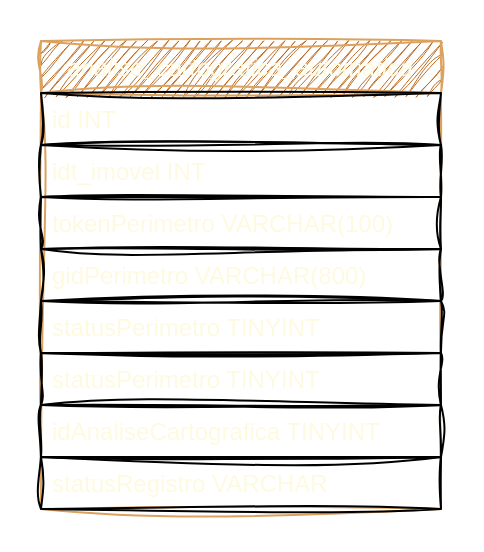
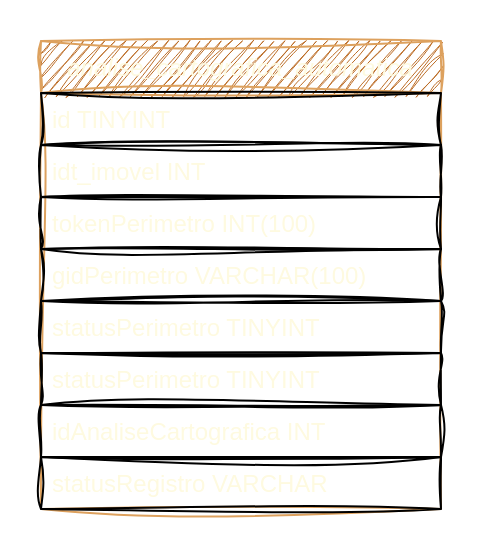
node "id INT": label "id INT" -> "id TINYINT"
node "tokenPerimetro VARCHAR(100)": label "tokenPerimetro VARCHAR(100)" -> "tokenPerimetro INT(100)"
node "gidPerimetro VARCHAR(800)": label "gidPerimetro VARCHAR(800)" -> "gidPerimetro VARCHAR(100)"
node "idAnaliseCartografica TINYINT": label "idAnaliseCartografica TINYINT" -> "idAnaliseCartografica INT"
